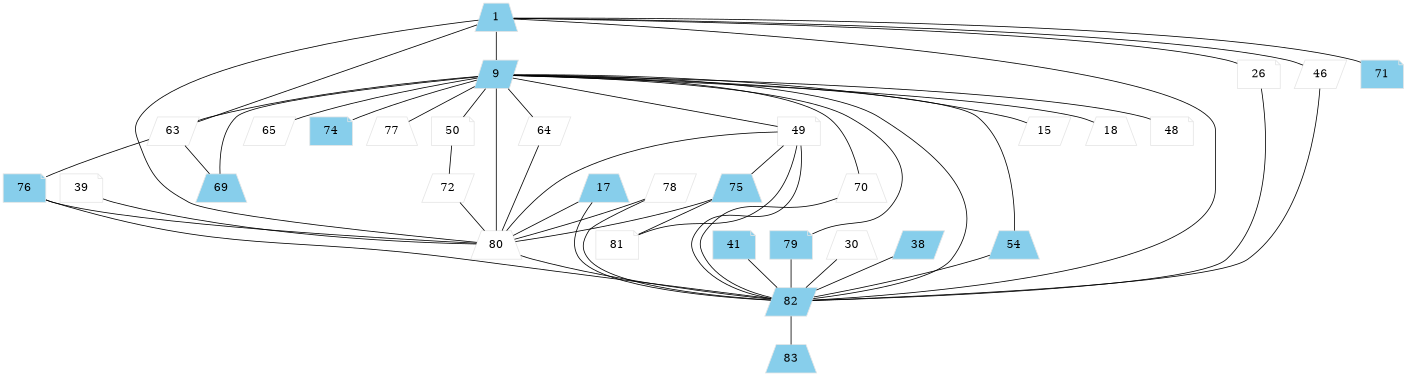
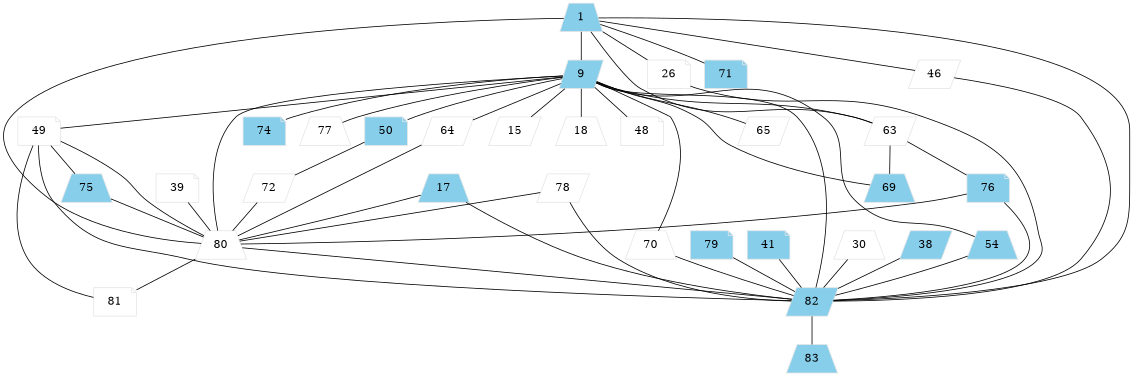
edge "9" -- "79": removed
node "50": fillcolor white -> skyblue
edge "75" -- "81": now "80" -- "81"
